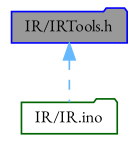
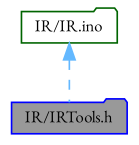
edge "IR/IR.ino" -> "IR/IRTools.h": reversed
